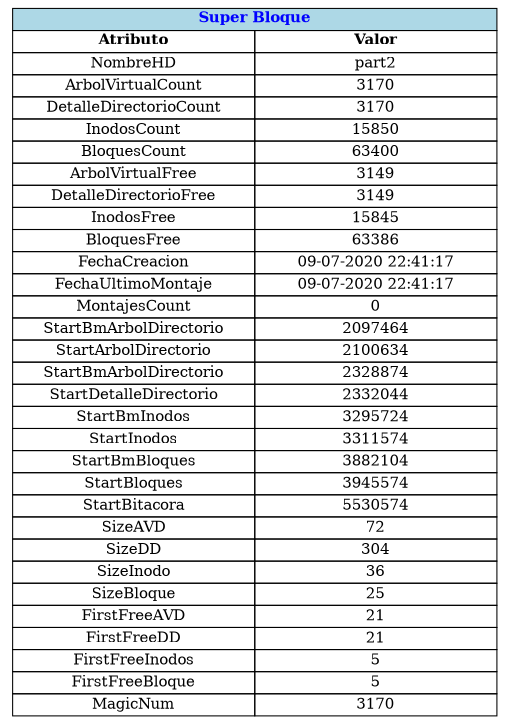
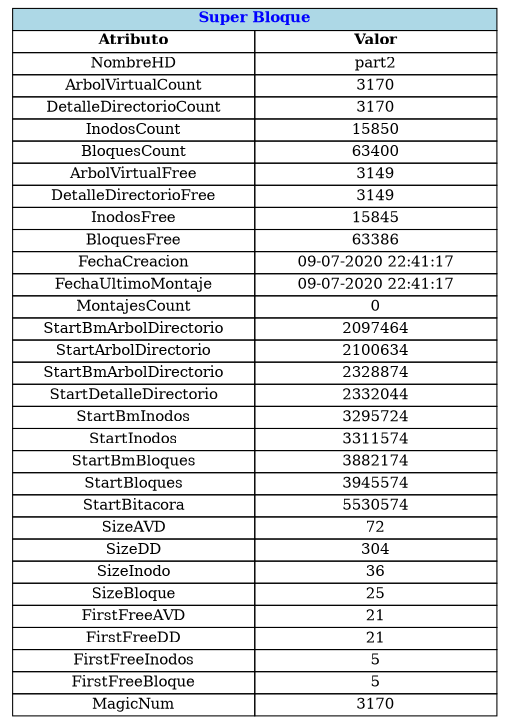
node "Super Bloque": text "3882104" -> "3882174"
